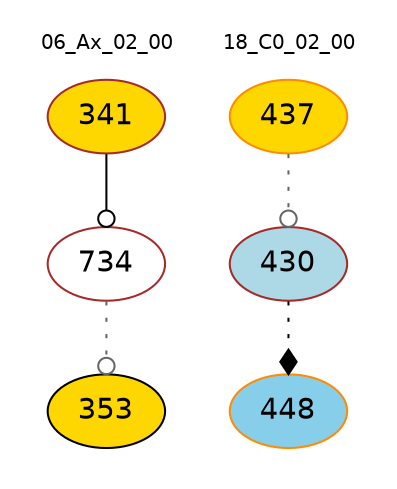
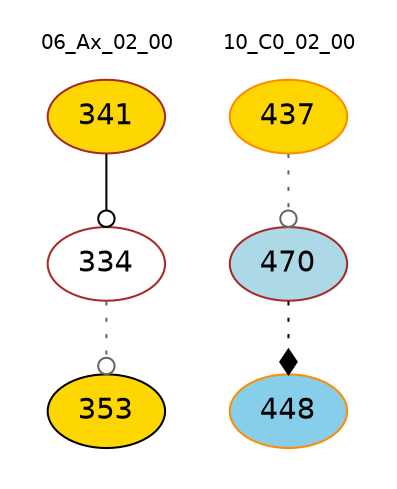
cluster "18_C0_02_00": label "18_C0_02_00" -> "10_C0_02_00"
node "734": label "734" -> "334"
node "430": label "430" -> "470"
